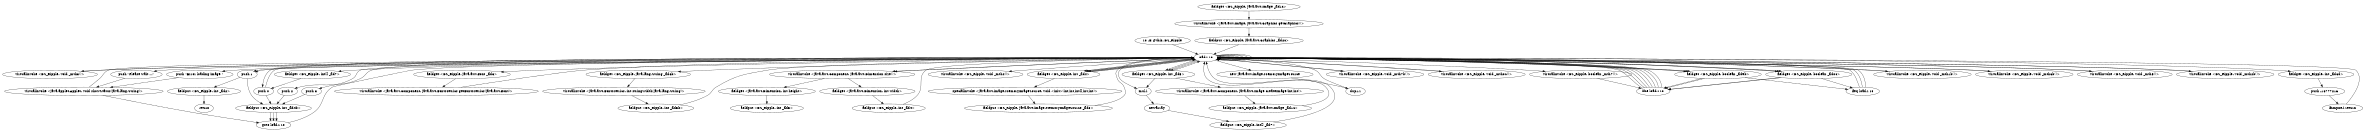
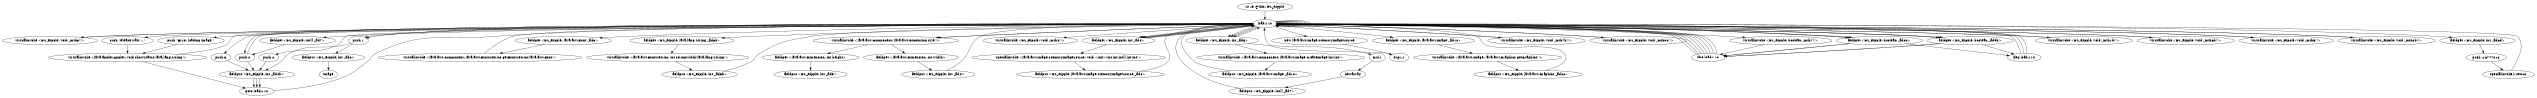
edge "load.r r0" -> "mul.i": now "load.r r0" -> "fieldget <DS_Ripple: java.awt.Image _fld1c>"
node "return": label "return" -> "image"
node "ifcmpne.i return": label "ifcmpne.i return" -> "specialinvoke.i return"
